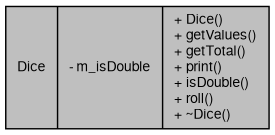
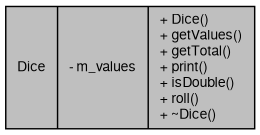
node "Dice": text "- m_isDouble" -> "- m_values"
